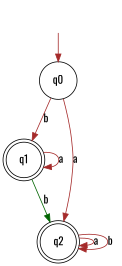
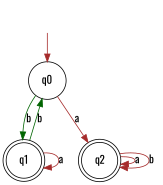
edge "q0" -> "q1": color brown -> darkgreen
edge "q1" -> "q2": now "q1" -> "q0"
